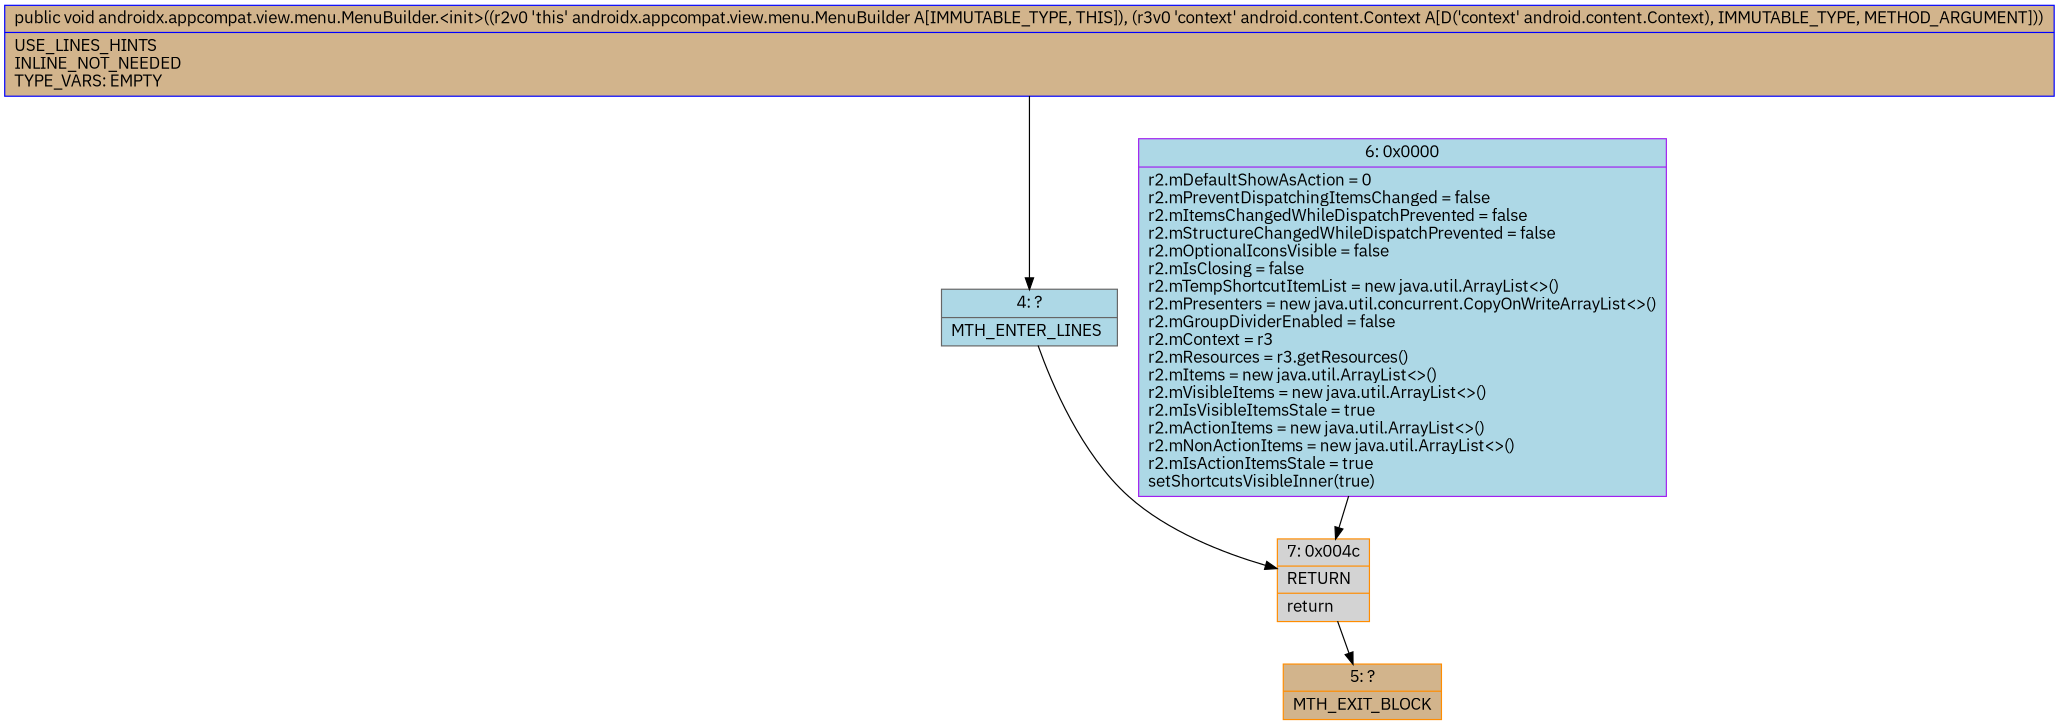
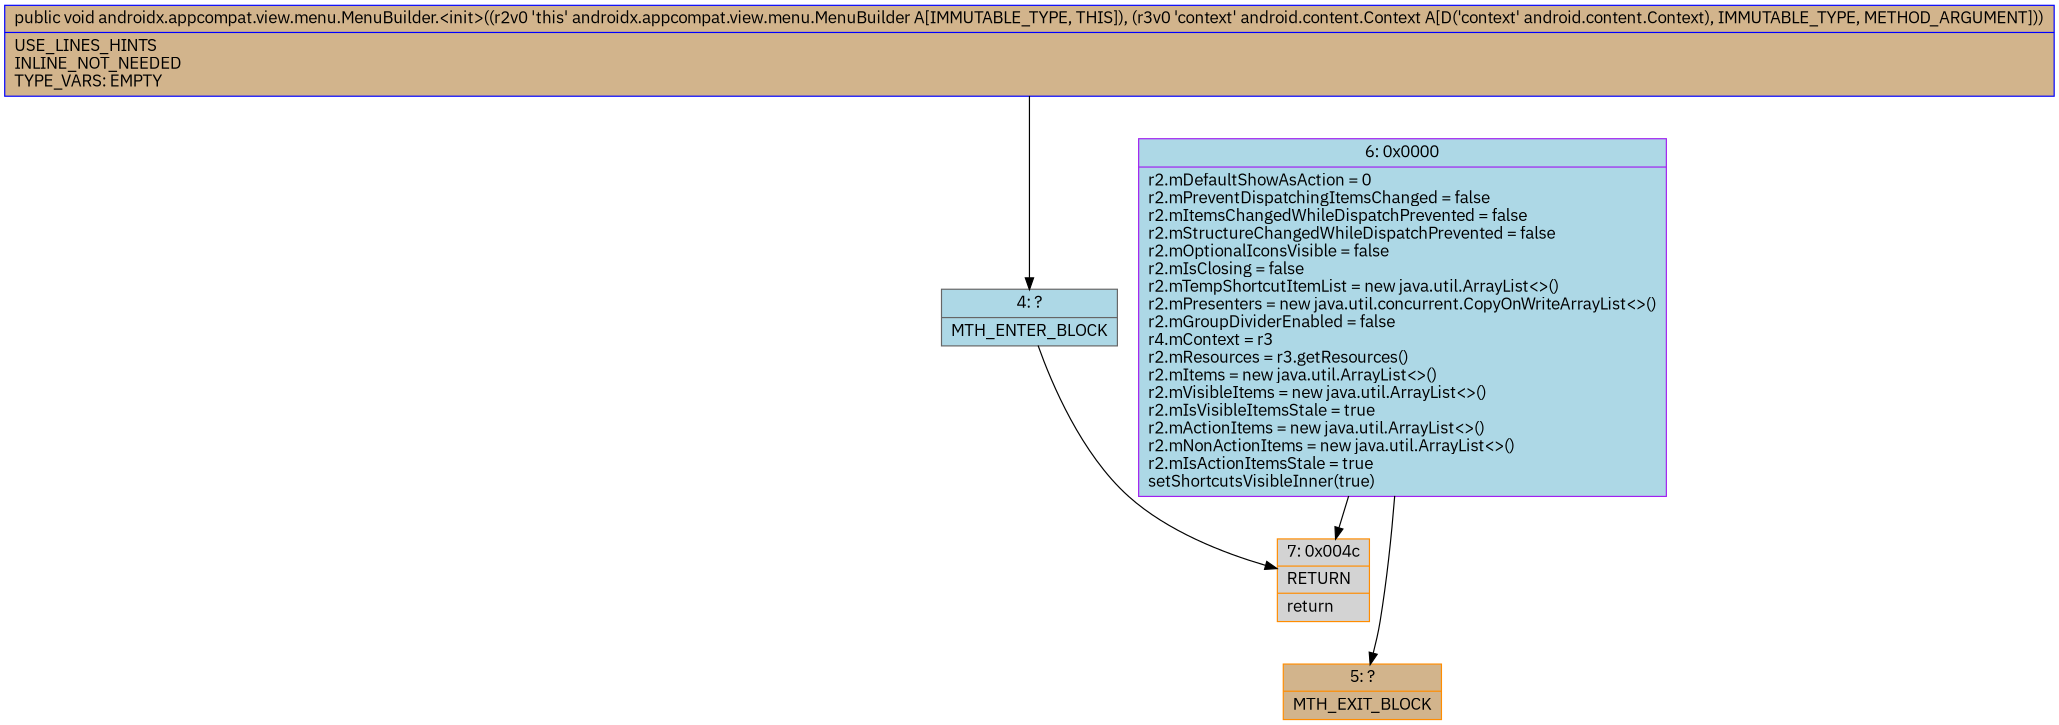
node "4: ?": text "MTH_ENTER_LINES" -> "MTH_ENTER_BLOCK"
node "6: 0x0000": text "r2.mContext = r3" -> "r4.mContext = r3"
edge "7: 0x004c" -> "5: ?": now "6: 0x0000" -> "5: ?"
